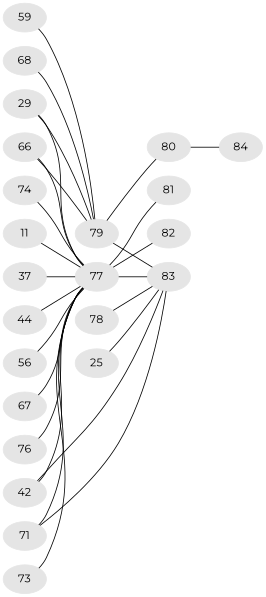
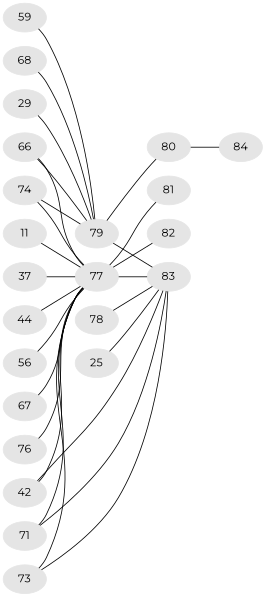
edge "29" -- "77": removed
edge "74" -- "79": added
edge "83" -- "73": added
